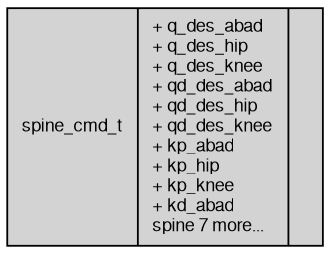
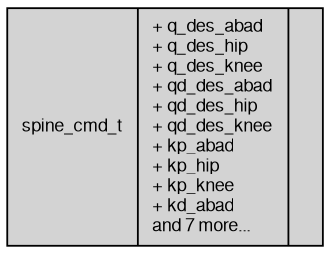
node "spine_cmd_t": text "spine 7 more..." -> "and 7 more..."
